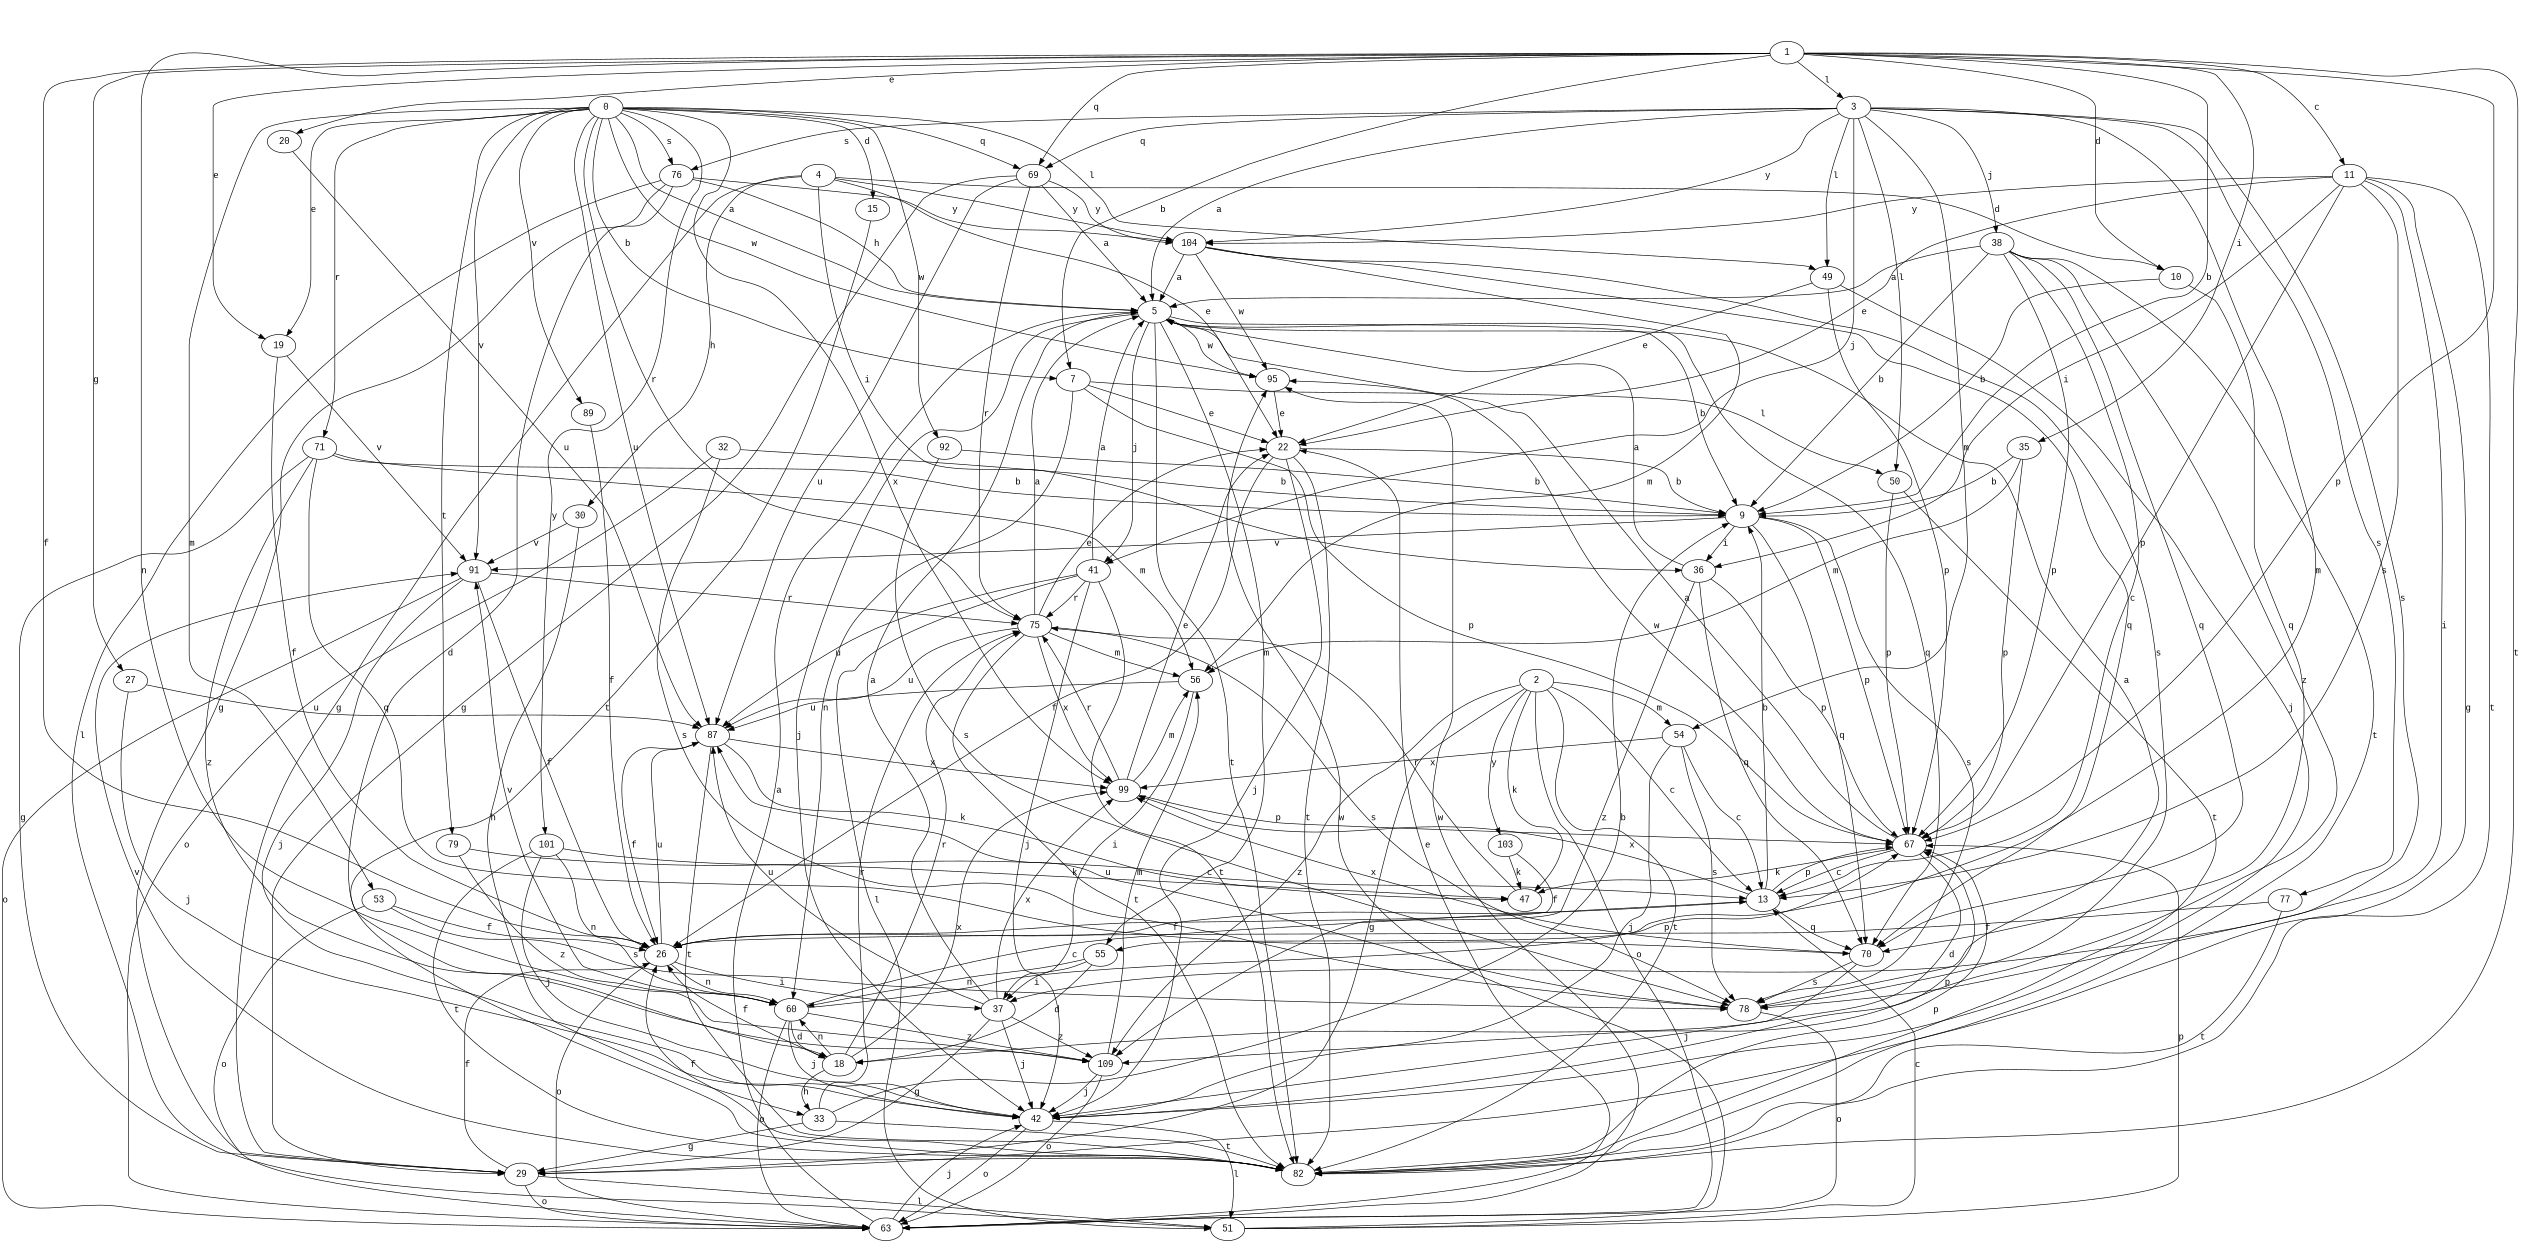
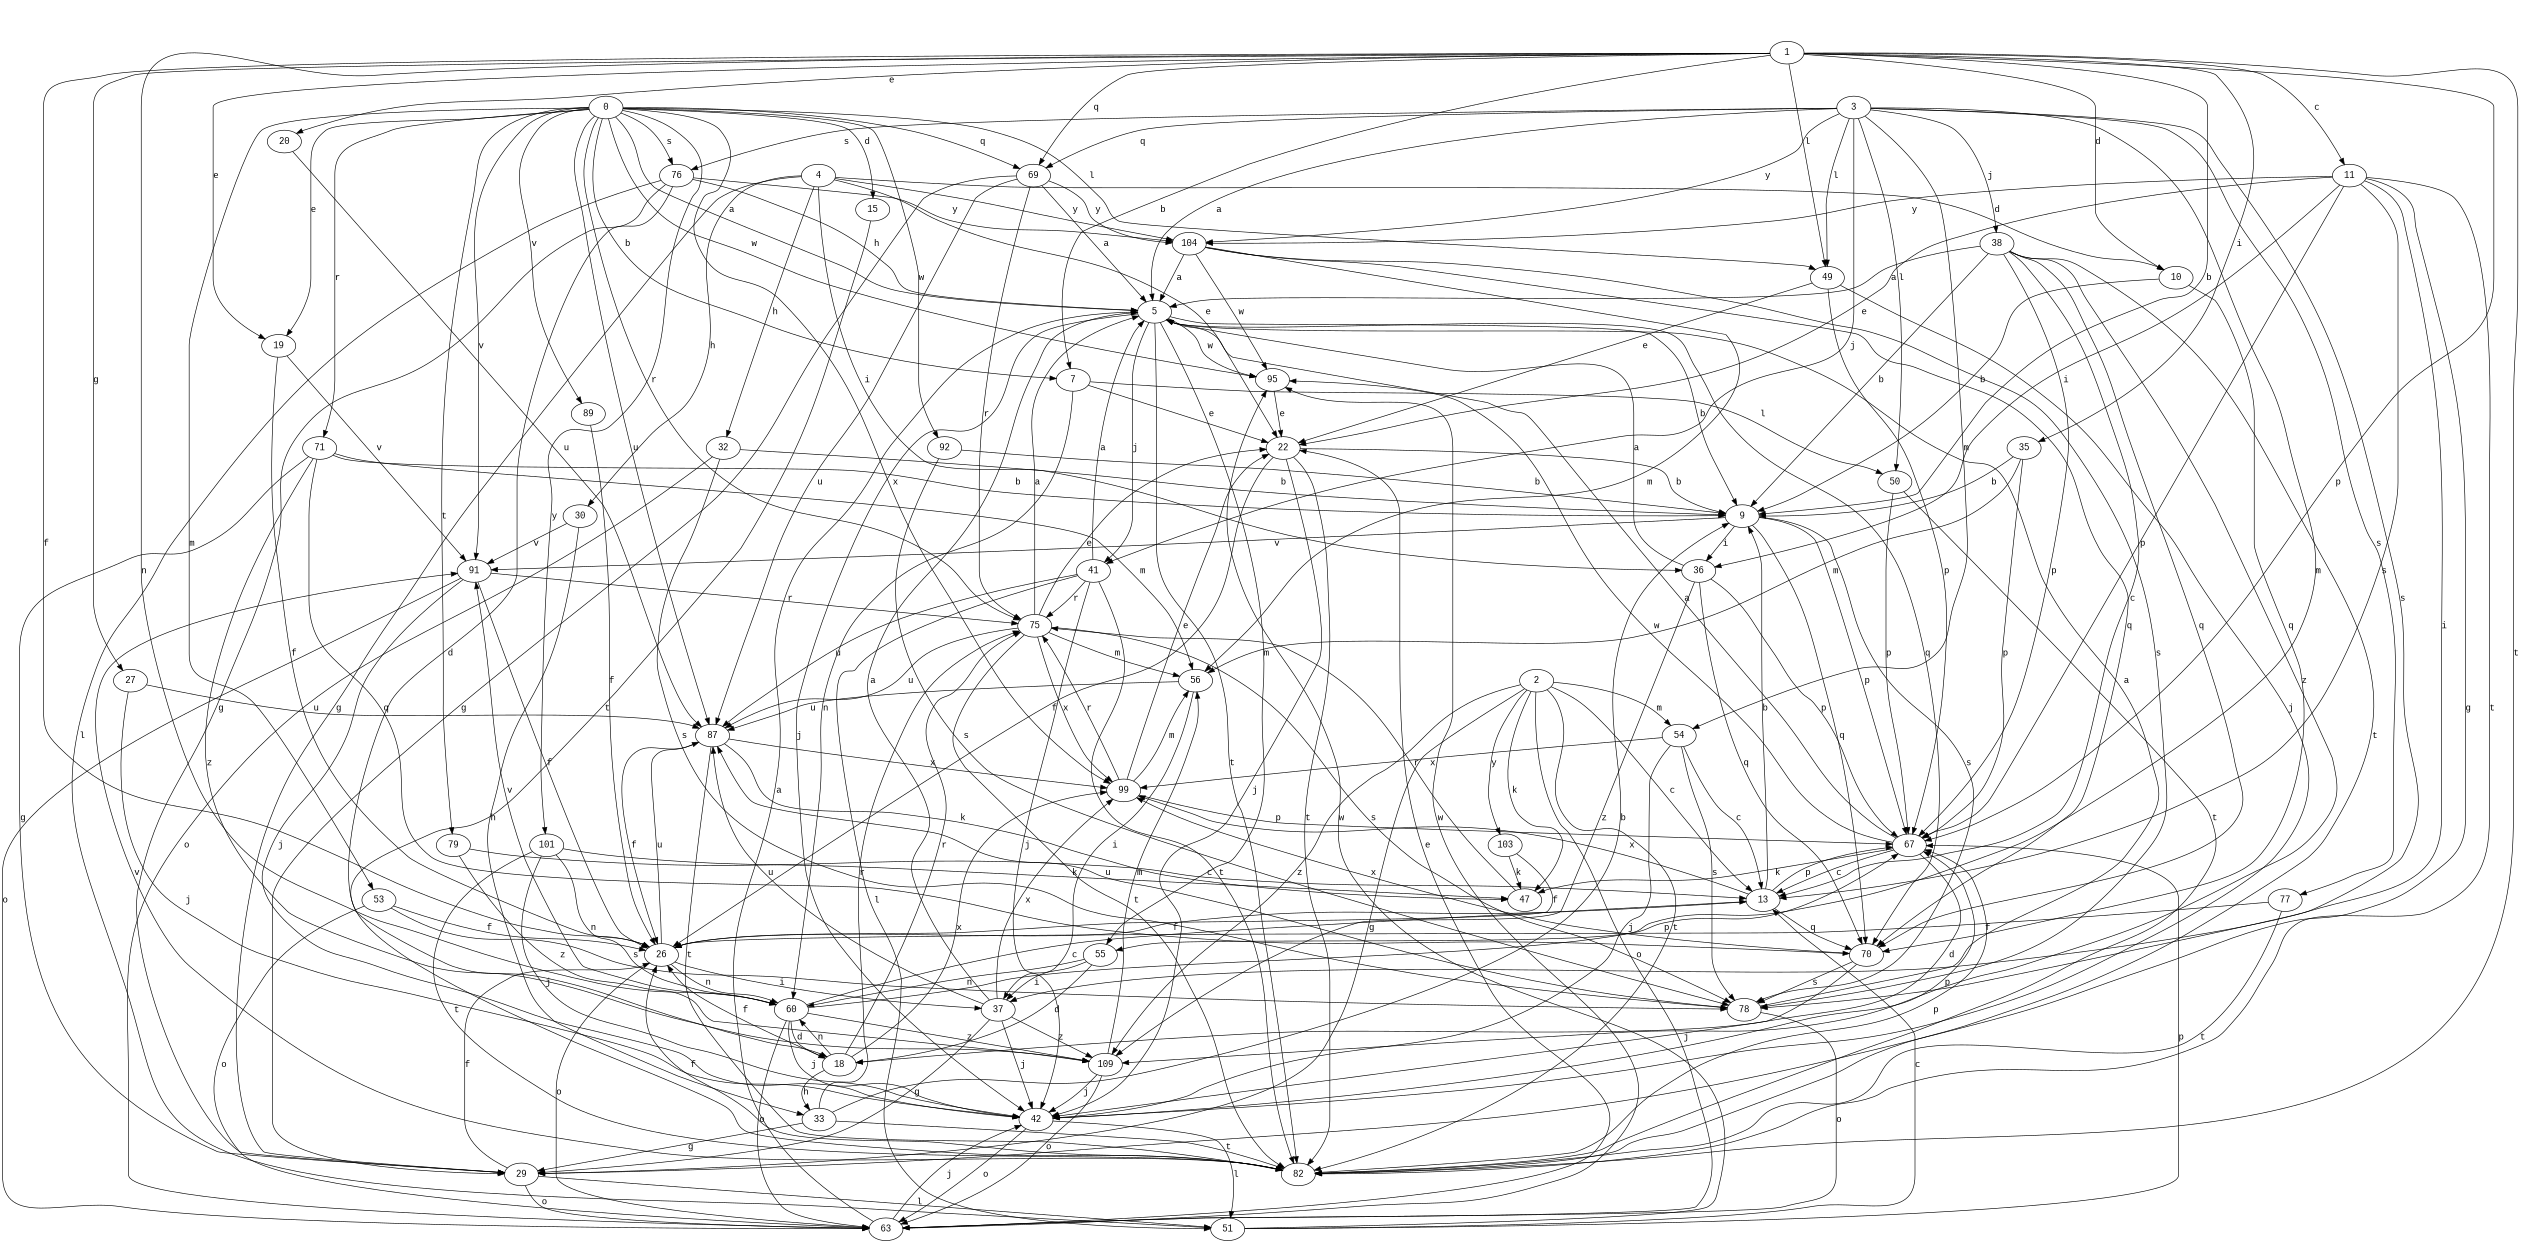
edge "1" -> "3": now "1" -> "49"
edge "4" -> "32": added, label "h"
edge "7" -> "67": removed, label "p"
